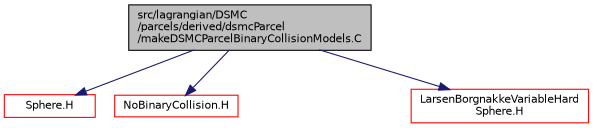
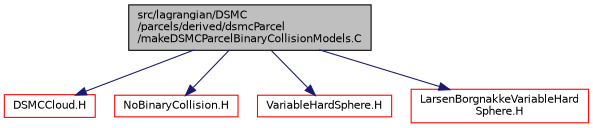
node "Sphere.H": label "Sphere.H" -> "DSMCCloud.H"
node "VariableHardSphere.H": added
